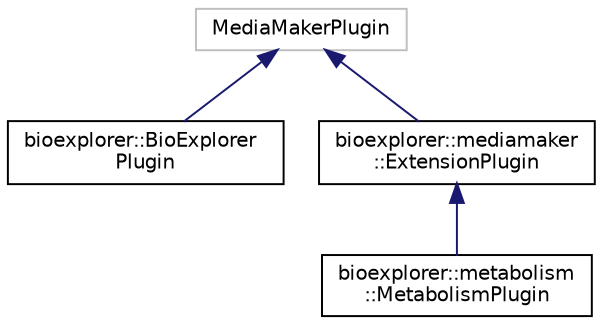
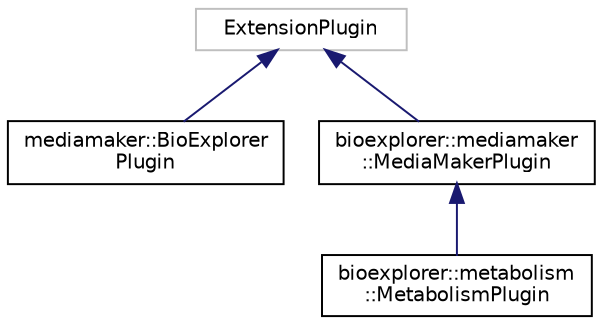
node "MediaMakerPlugin": label "MediaMakerPlugin" -> "ExtensionPlugin"
node "bioexplorer::BioExplorer Plugin": label "bioexplorer::BioExplorer Plugin" -> "mediamaker::BioExplorer Plugin"
node "bioexplorer::mediamaker ::ExtensionPlugin": label "bioexplorer::mediamaker ::ExtensionPlugin" -> "bioexplorer::mediamaker ::MediaMakerPlugin"
